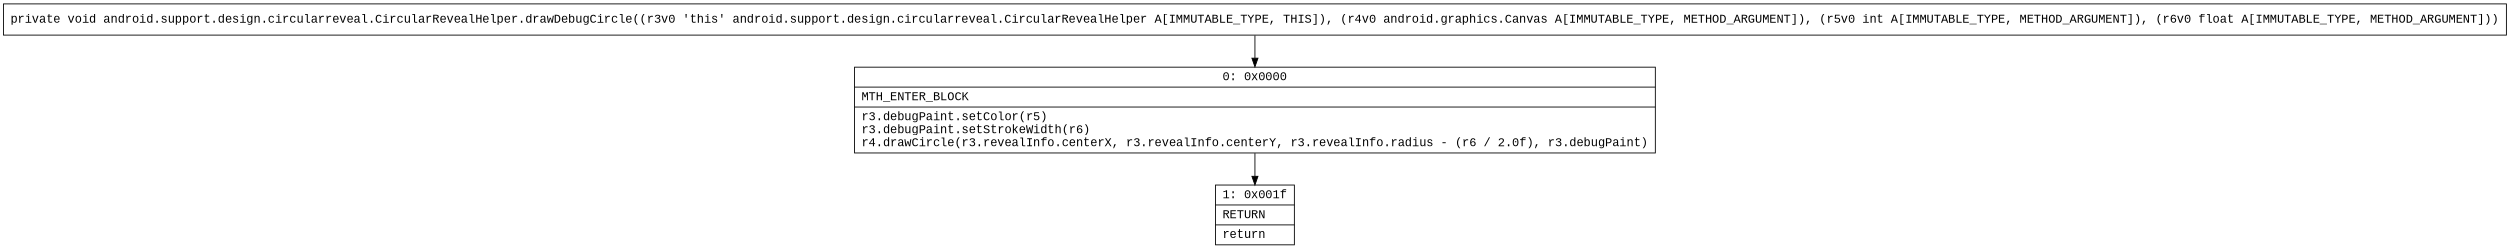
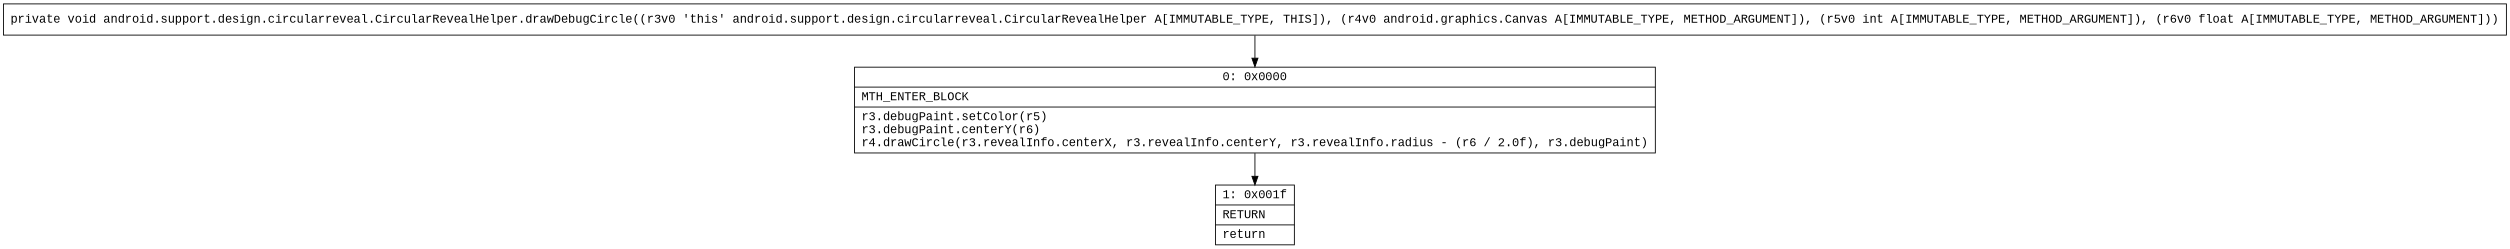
node "0: 0x0000": text "r3.debugPaint.setStrokeWidth(r6)" -> "r3.debugPaint.centerY(r6)"
